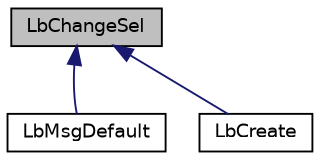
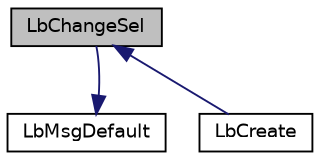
edge "LbMsgDefault" -> "LbChangeSel": reversed
